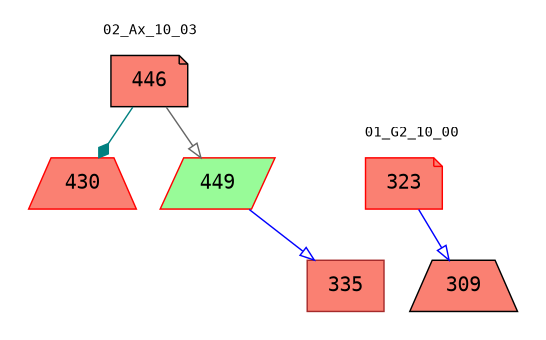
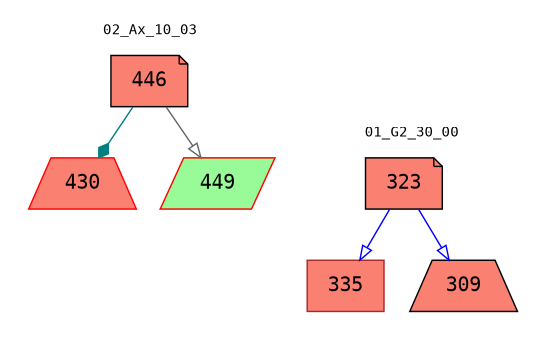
cluster "01_G2_10_00": label "01_G2_10_00" -> "01_G2_30_00"
node "323": color red -> black
edge "449" -> "335": now "323" -> "335"
